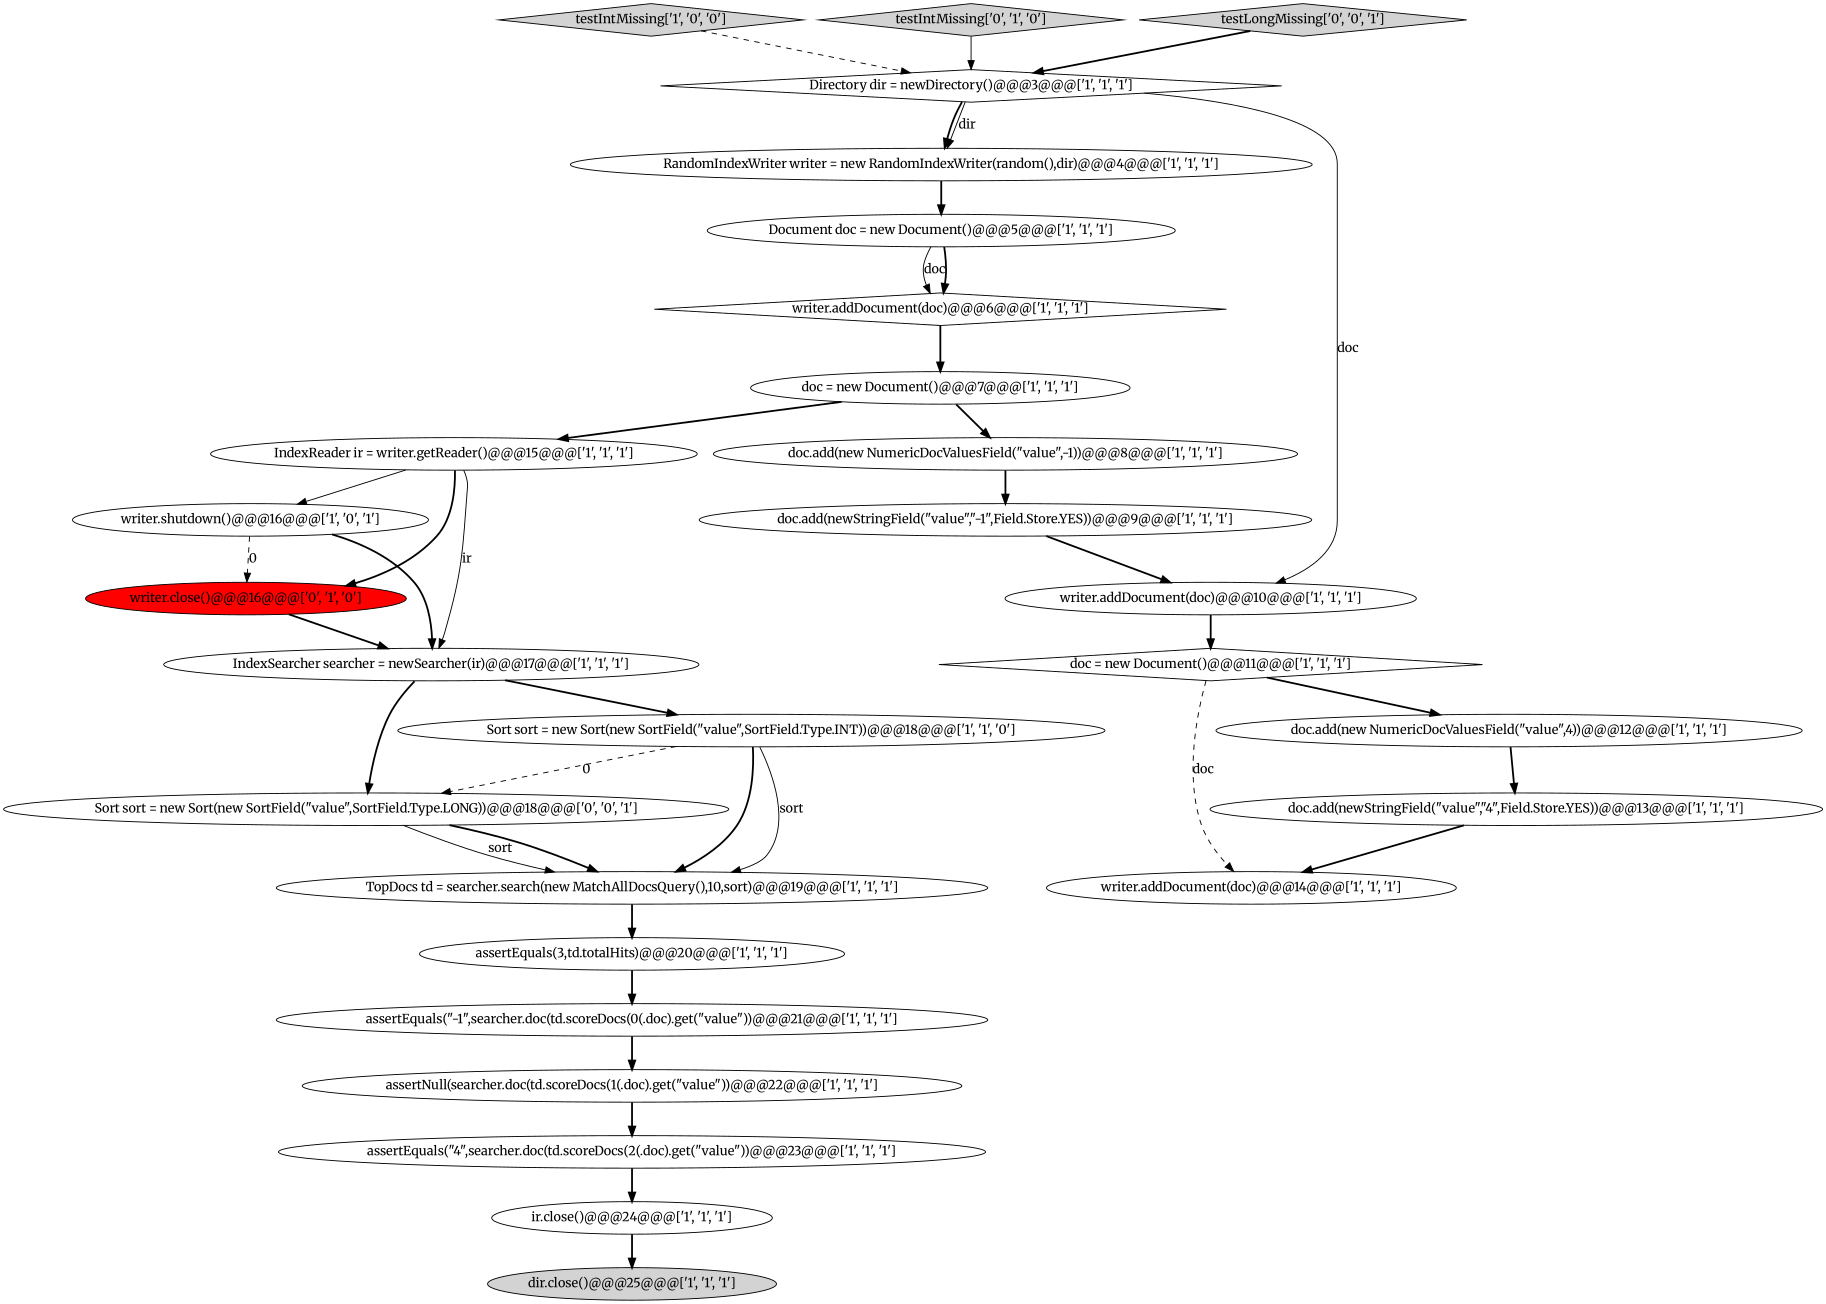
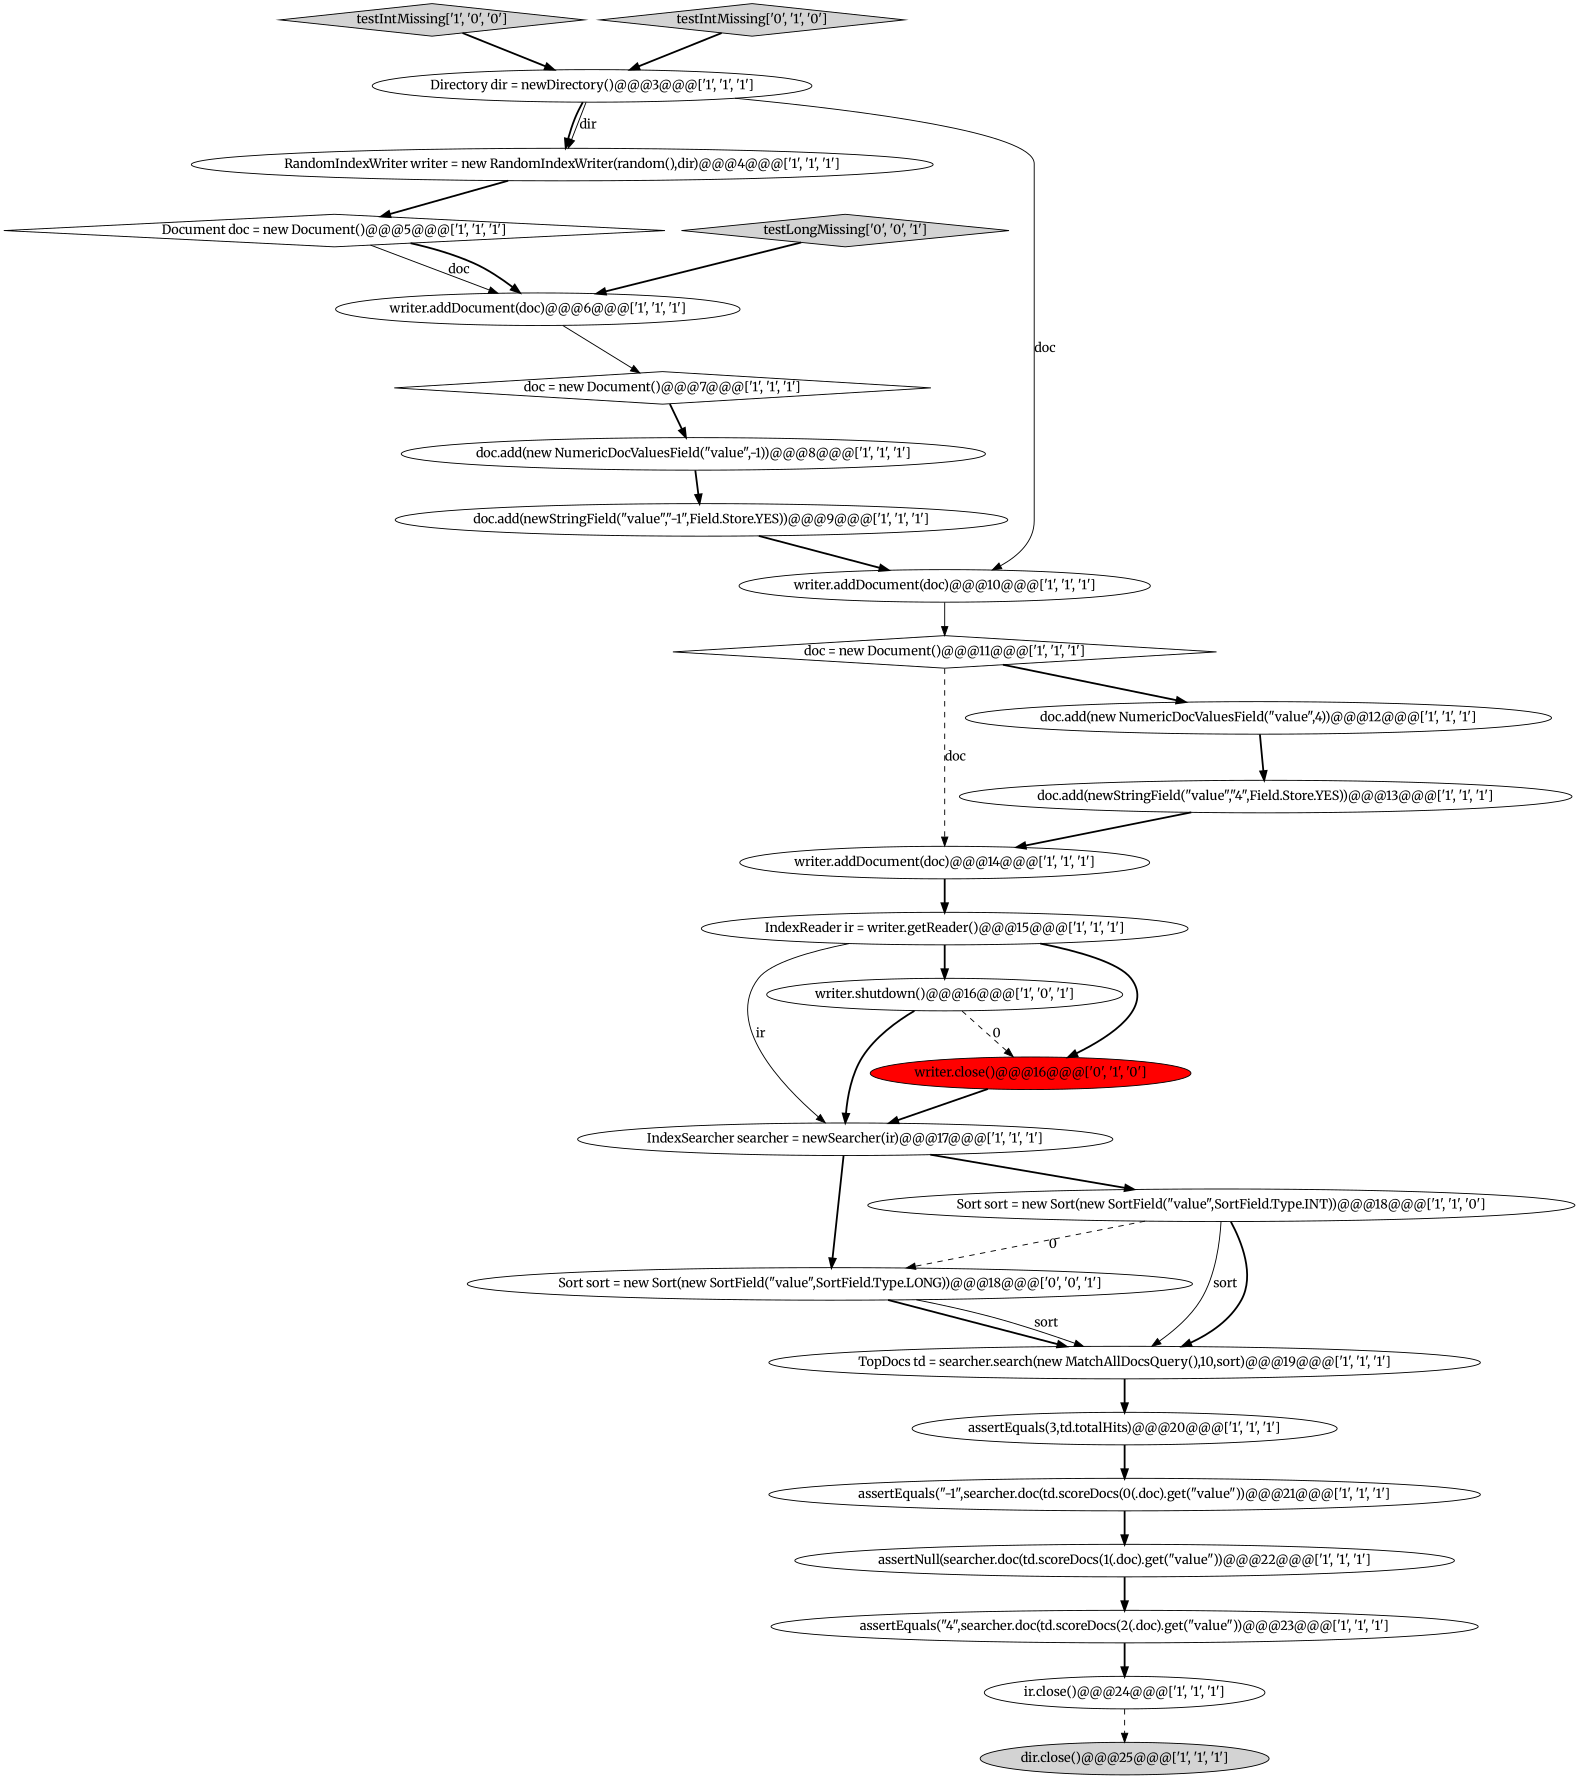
edge "testIntMissing['0', '1', '0']" -> "Directory dir = newDirectory()@@@3@@@['1', '1', '1']": style solid -> bold
edge "testIntMissing['1', '0', '0']" -> "Directory dir = newDirectory()@@@3@@@['1', '1', '1']": style dashed -> bold
edge "testLongMissing['0', '0', '1']" -> "Directory dir = newDirectory()@@@3@@@['1', '1', '1']": now "testLongMissing['0', '0', '1']" -> "writer.addDocument(doc)@@@6@@@['1', '1', '1']"
node "Directory dir = newDirectory()@@@3@@@['1', '1', '1']": shape diamond -> ellipse
node "Document doc = new Document()@@@5@@@['1', '1', '1']": shape ellipse -> diamond
node "writer.addDocument(doc)@@@6@@@['1', '1', '1']": shape diamond -> ellipse
edge "writer.addDocument(doc)@@@6@@@['1', '1', '1']" -> "doc = new Document()@@@7@@@['1', '1', '1']": style bold -> solid
node "doc = new Document()@@@7@@@['1', '1', '1']": shape ellipse -> diamond
edge "doc = new Document()@@@7@@@['1', '1', '1']" -> "IndexReader ir = writer.getReader()@@@15@@@['1', '1', '1']": now "writer.addDocument(doc)@@@14@@@['1', '1', '1']" -> "IndexReader ir = writer.getReader()@@@15@@@['1', '1', '1']"
edge "IndexReader ir = writer.getReader()@@@15@@@['1', '1', '1']" -> "writer.shutdown()@@@16@@@['1', '0', '1']": style solid -> bold
edge "writer.addDocument(doc)@@@10@@@['1', '1', '1']" -> "doc = new Document()@@@11@@@['1', '1', '1']": style bold -> solid
edge "ir.close()@@@24@@@['1', '1', '1']" -> "dir.close()@@@25@@@['1', '1', '1']": style bold -> dashed
